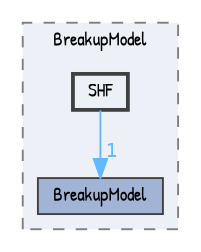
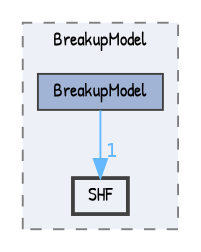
edge "SHF" -> "BreakupModel": reversed
